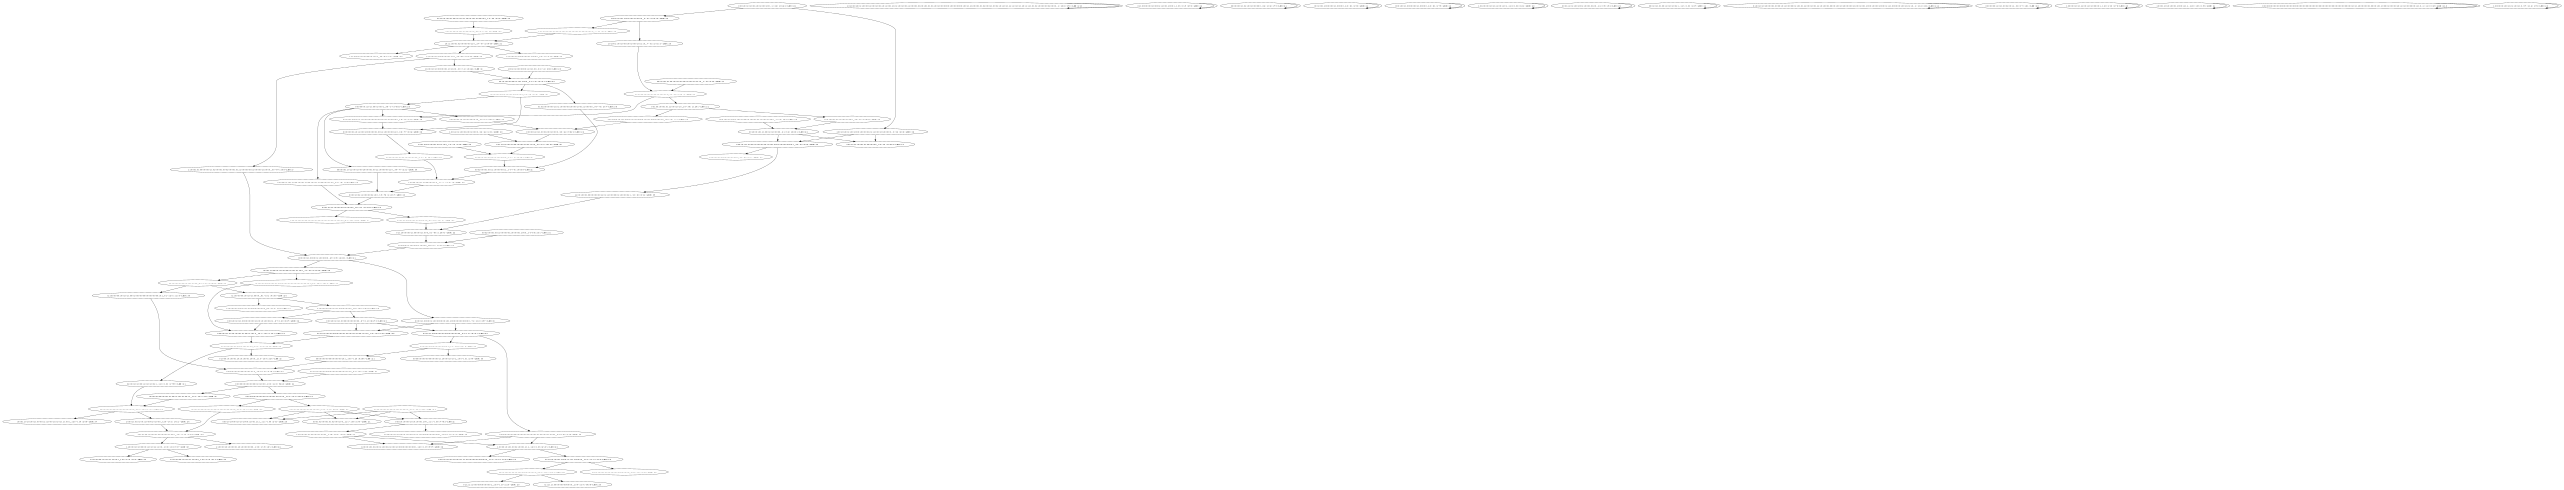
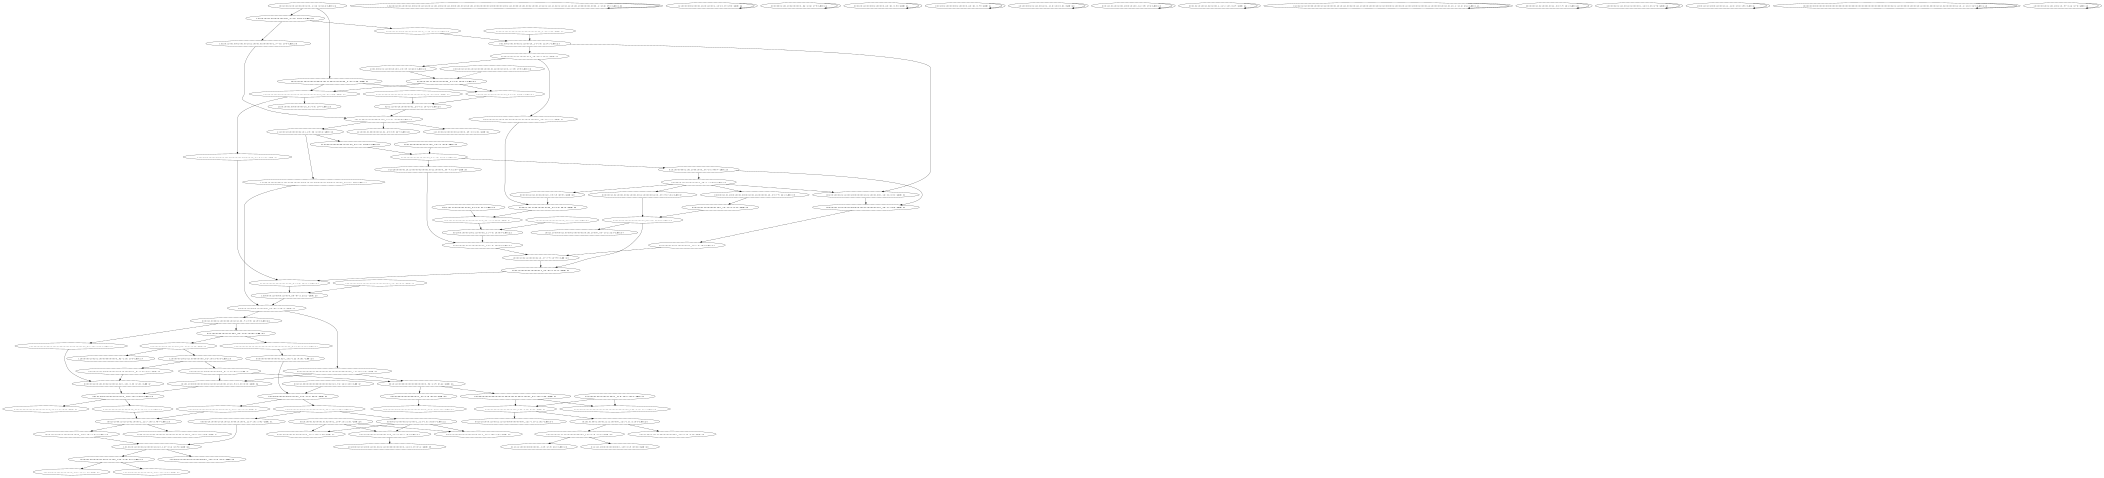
edge "000101110001010000000_24-44:10685-LEN:21" -> "01011100010100000001_26-45:10716-LEN:20": added
edge "10000100111000000110_57-77:10779-LEN:20" -> "00001001110000001100_59-78:11547-LEN:20": now "10000100111000000110_57-77:10779-LEN:20" -> "100111000000110000011_63-83:11717-LEN:21"
node "000000000000000000101_100-120:8284-LEN:21": removed
edge "0001010000101010001100_115-138:7782-LEN:22" -> "101000010101000110001_118-140:7261-LEN:21": removed
